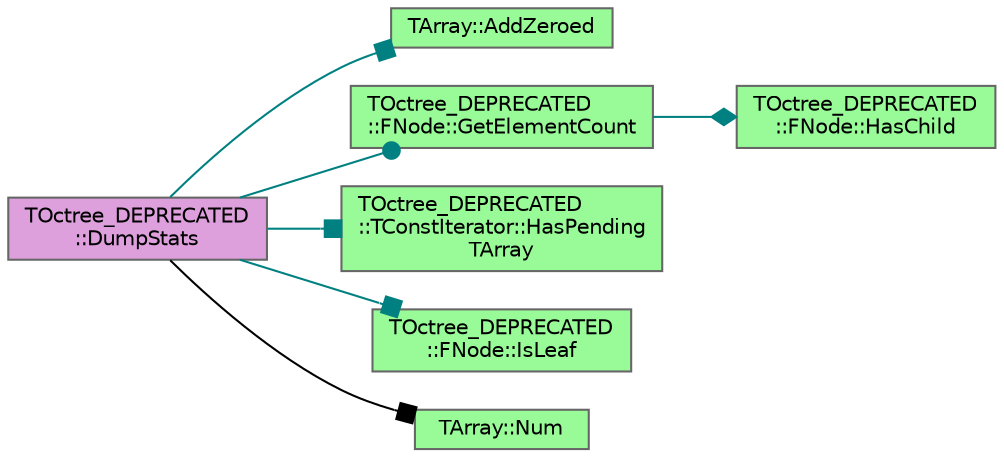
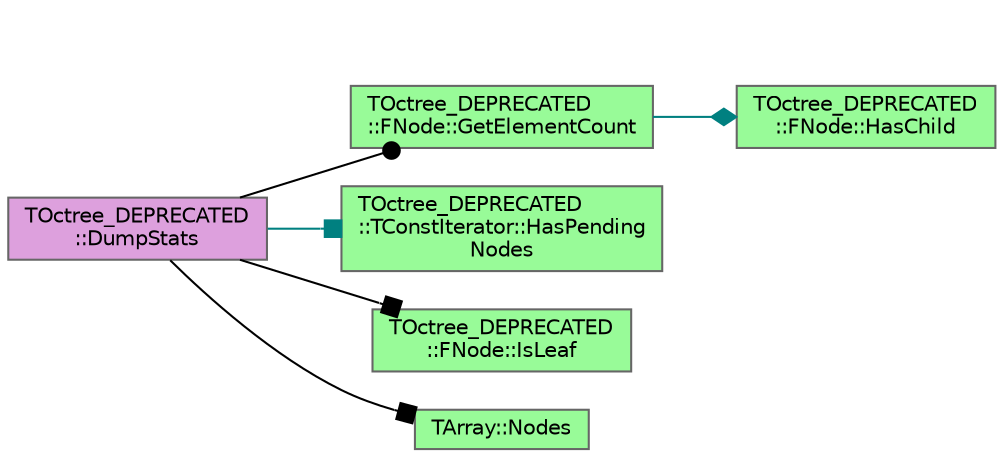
node "TArray::AddZeroed": removed
edge "TOctree_DEPRECATED ::DumpStats" -> "TOctree_DEPRECATED ::FNode::GetElementCount": color teal -> black
node "TOctree_DEPRECATED ::TConstIterator::HasPending TArray": label "TOctree_DEPRECATED ::TConstIterator::HasPending TArray" -> "TOctree_DEPRECATED ::TConstIterator::HasPending Nodes"
edge "TOctree_DEPRECATED ::DumpStats" -> "TOctree_DEPRECATED ::FNode::IsLeaf": color teal -> black
node "TArray::Num": label "TArray::Num" -> "TArray::Nodes"
